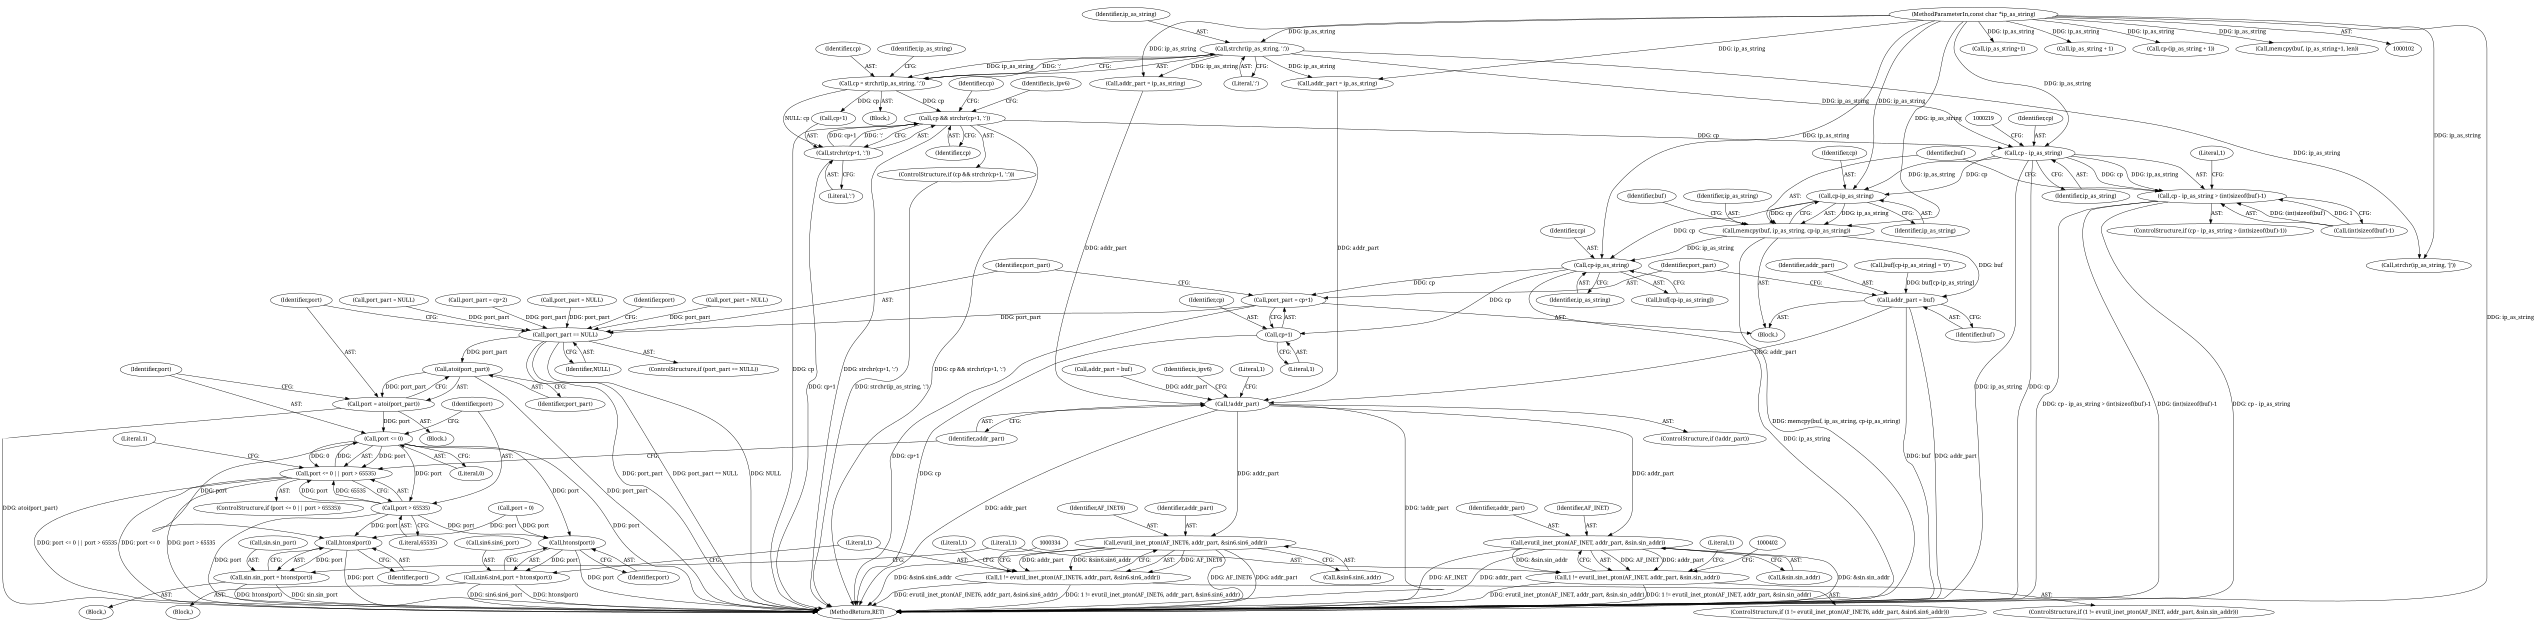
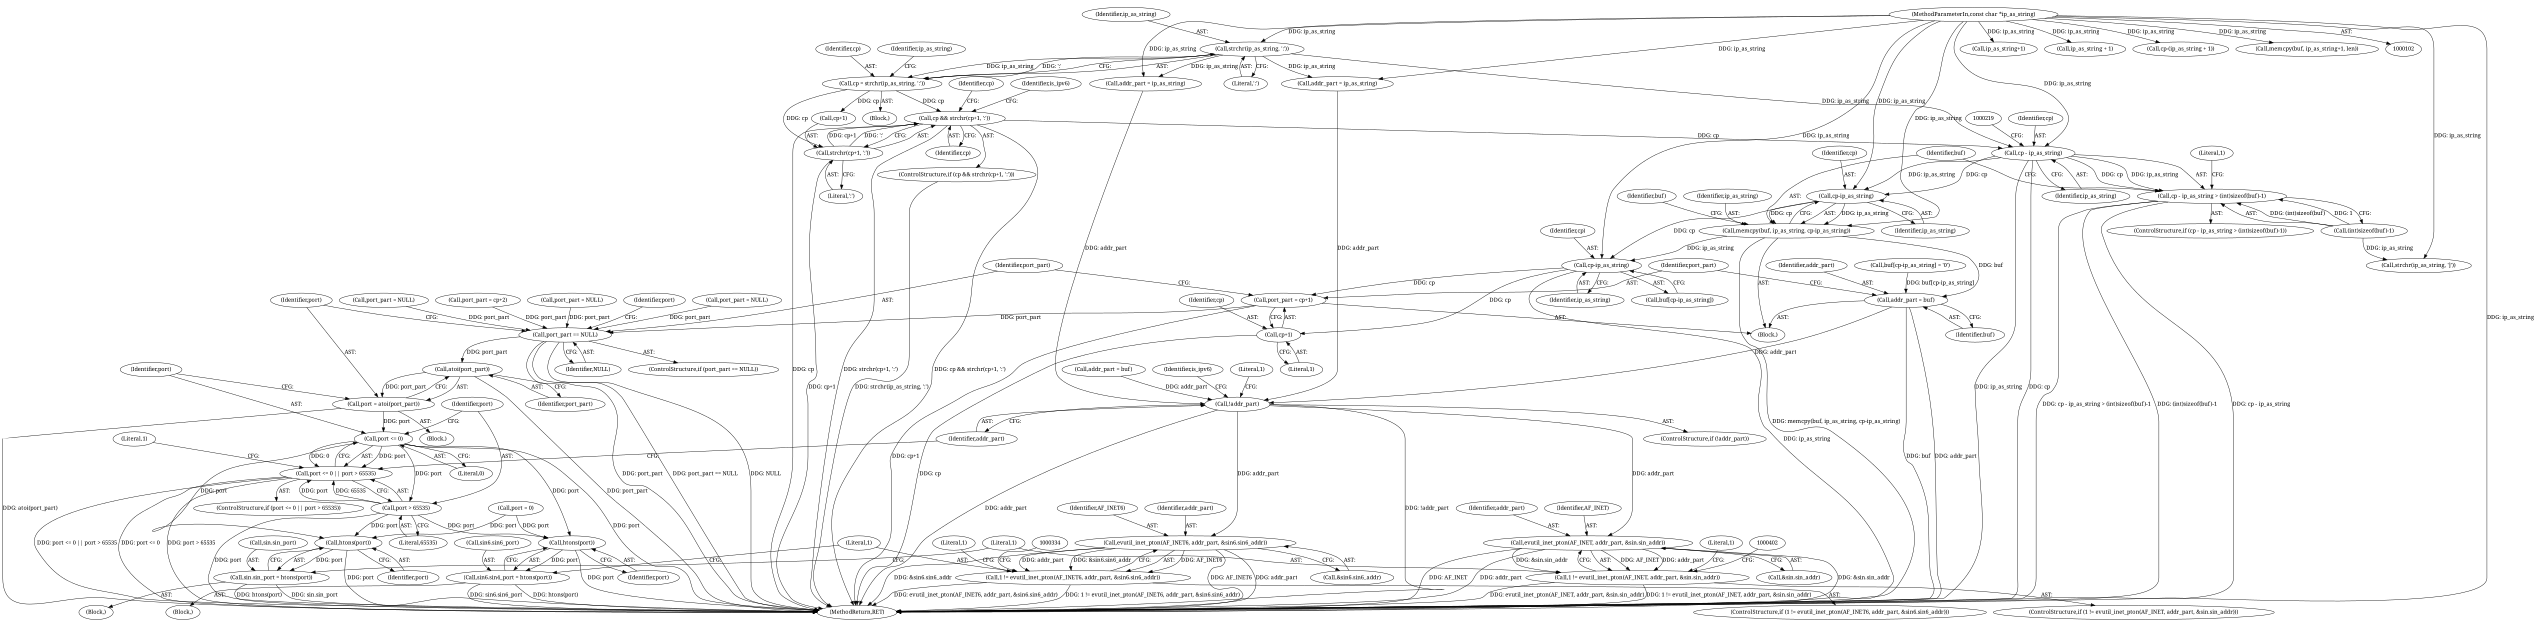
edge "(Call,strchr(ip_as_string, ':'))" -> "(Call,strchr(ip_as_string, ']'))": now "(Call,(int)sizeof(buf)-1)" -> "(Call,strchr(ip_as_string, ']'))"
edge "(Call,cp = strchr(ip_as_string, ':'))" -> "(Call,strchr(cp+1, ':'))": label "NULL: cp" -> "DDG: cp"
edge "(Call,port <= 0 || port > 65535)" -> "(Call,port <= 0)": label "DDG: " -> "CFG: "
